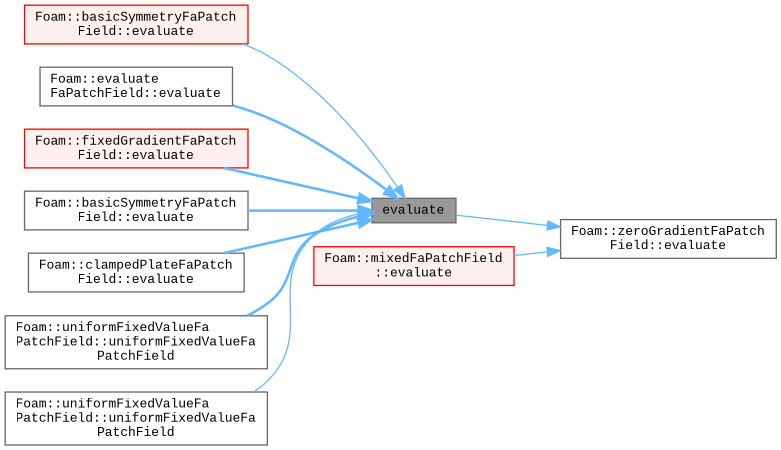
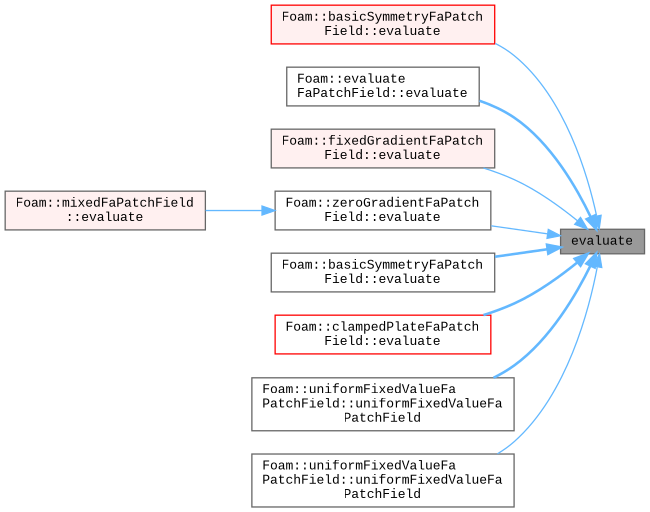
node "Foam::fixedGradientFaPatch Field::evaluate": color red -> grey40
edge "Foam::fixedGradientFaPatch Field::evaluate" -> "evaluate": style bold -> solid
edge "evaluate" -> "Foam::zeroGradientFaPatch Field::evaluate": reversed
node "Foam::mixedFaPatchField ::evaluate": color red -> grey40
node "Foam::clampedPlateFaPatch Field::evaluate": color grey40 -> red
